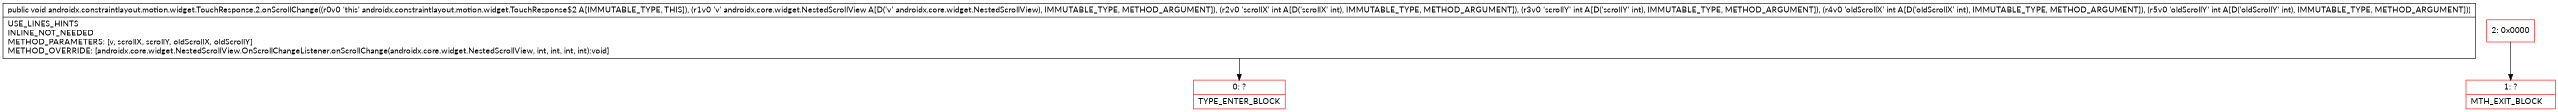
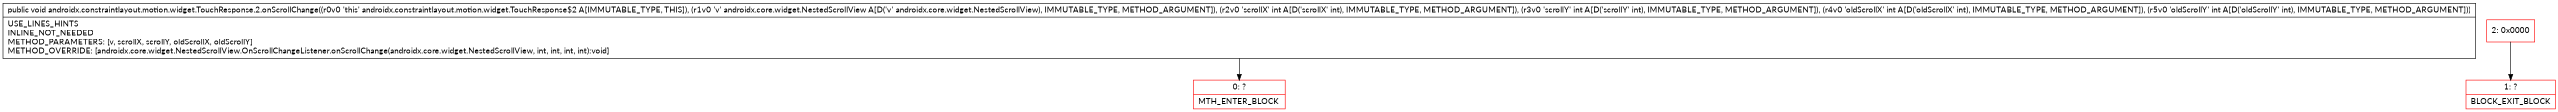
node "0: ?": text "TYPE_ENTER_BLOCK" -> "MTH_ENTER_BLOCK"
node "1: ?": text "MTH_EXIT_BLOCK" -> "BLOCK_EXIT_BLOCK"
